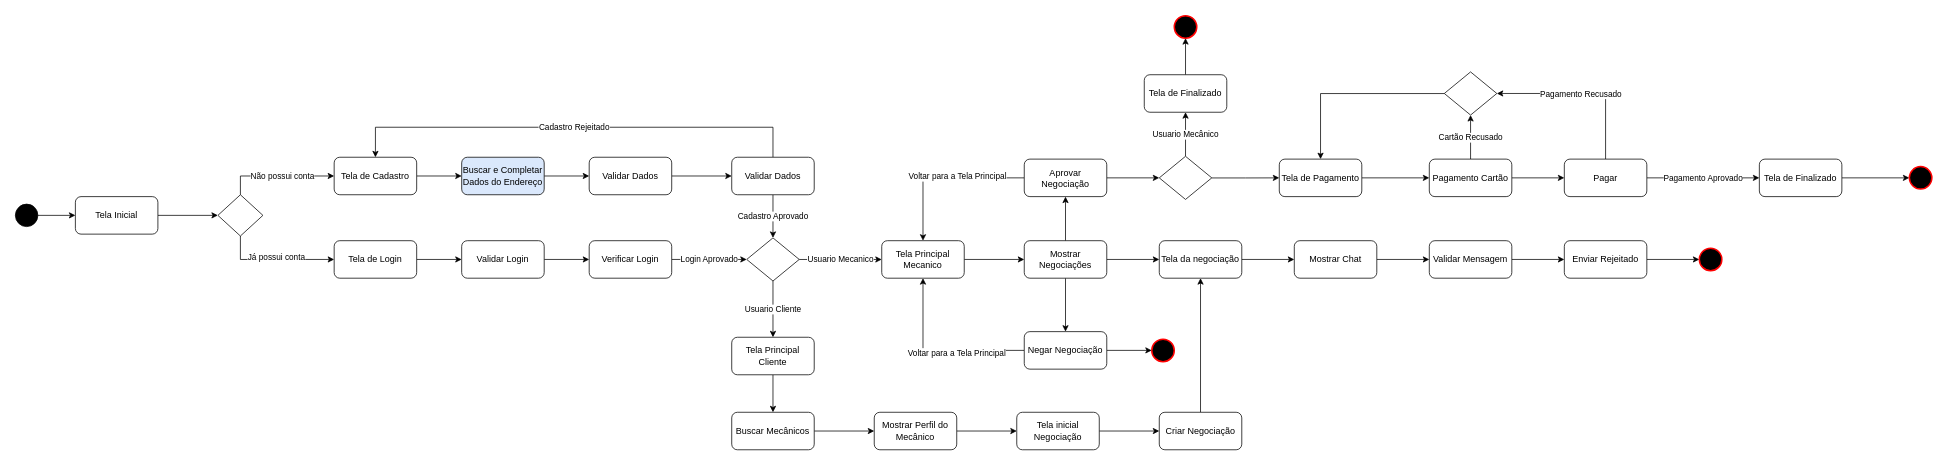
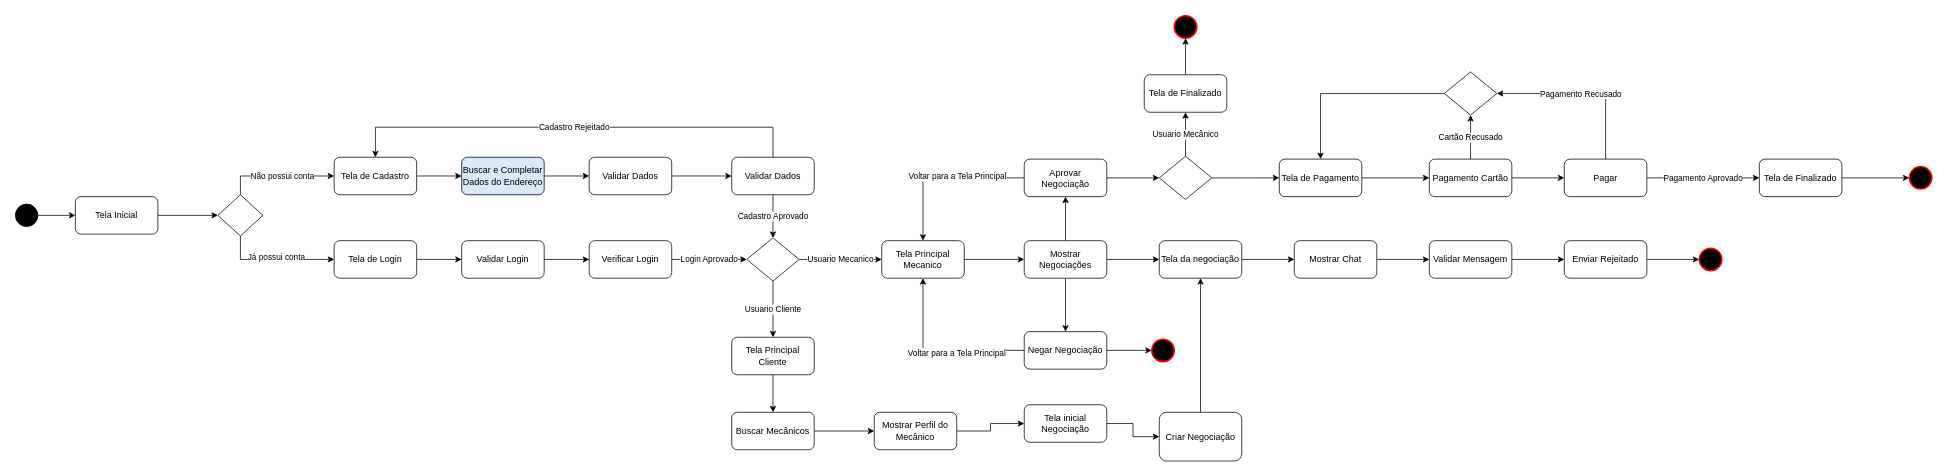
node "Tela inicial Negociação": moved (1058, 431) -> (1065, 423)
node "Criar Negociação": size 83x38 -> 83x49
